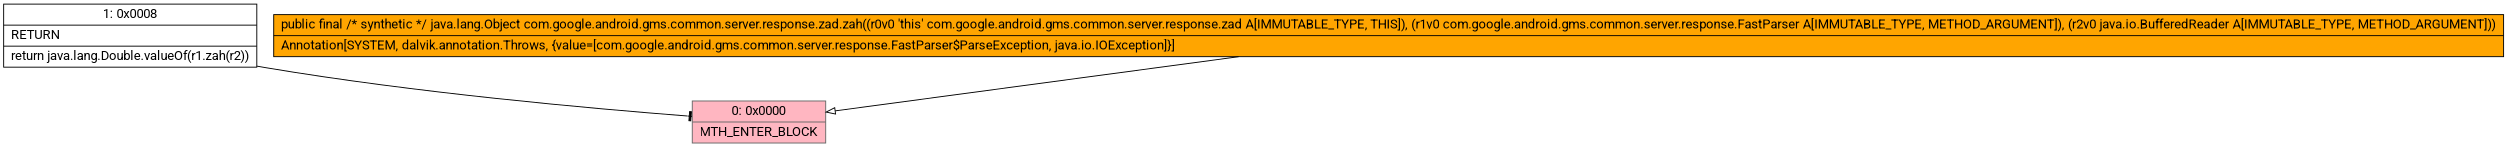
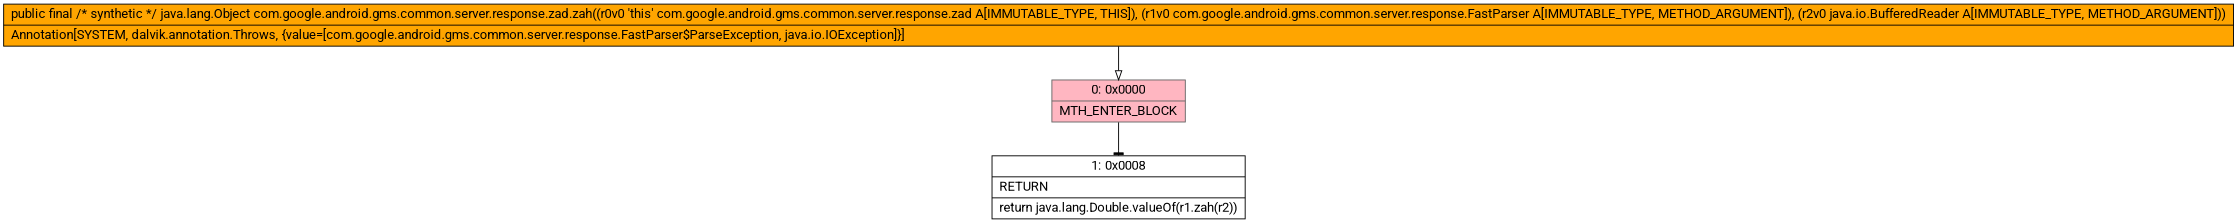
edge "1: 0x0008" -> "0: 0x0000": reversed
